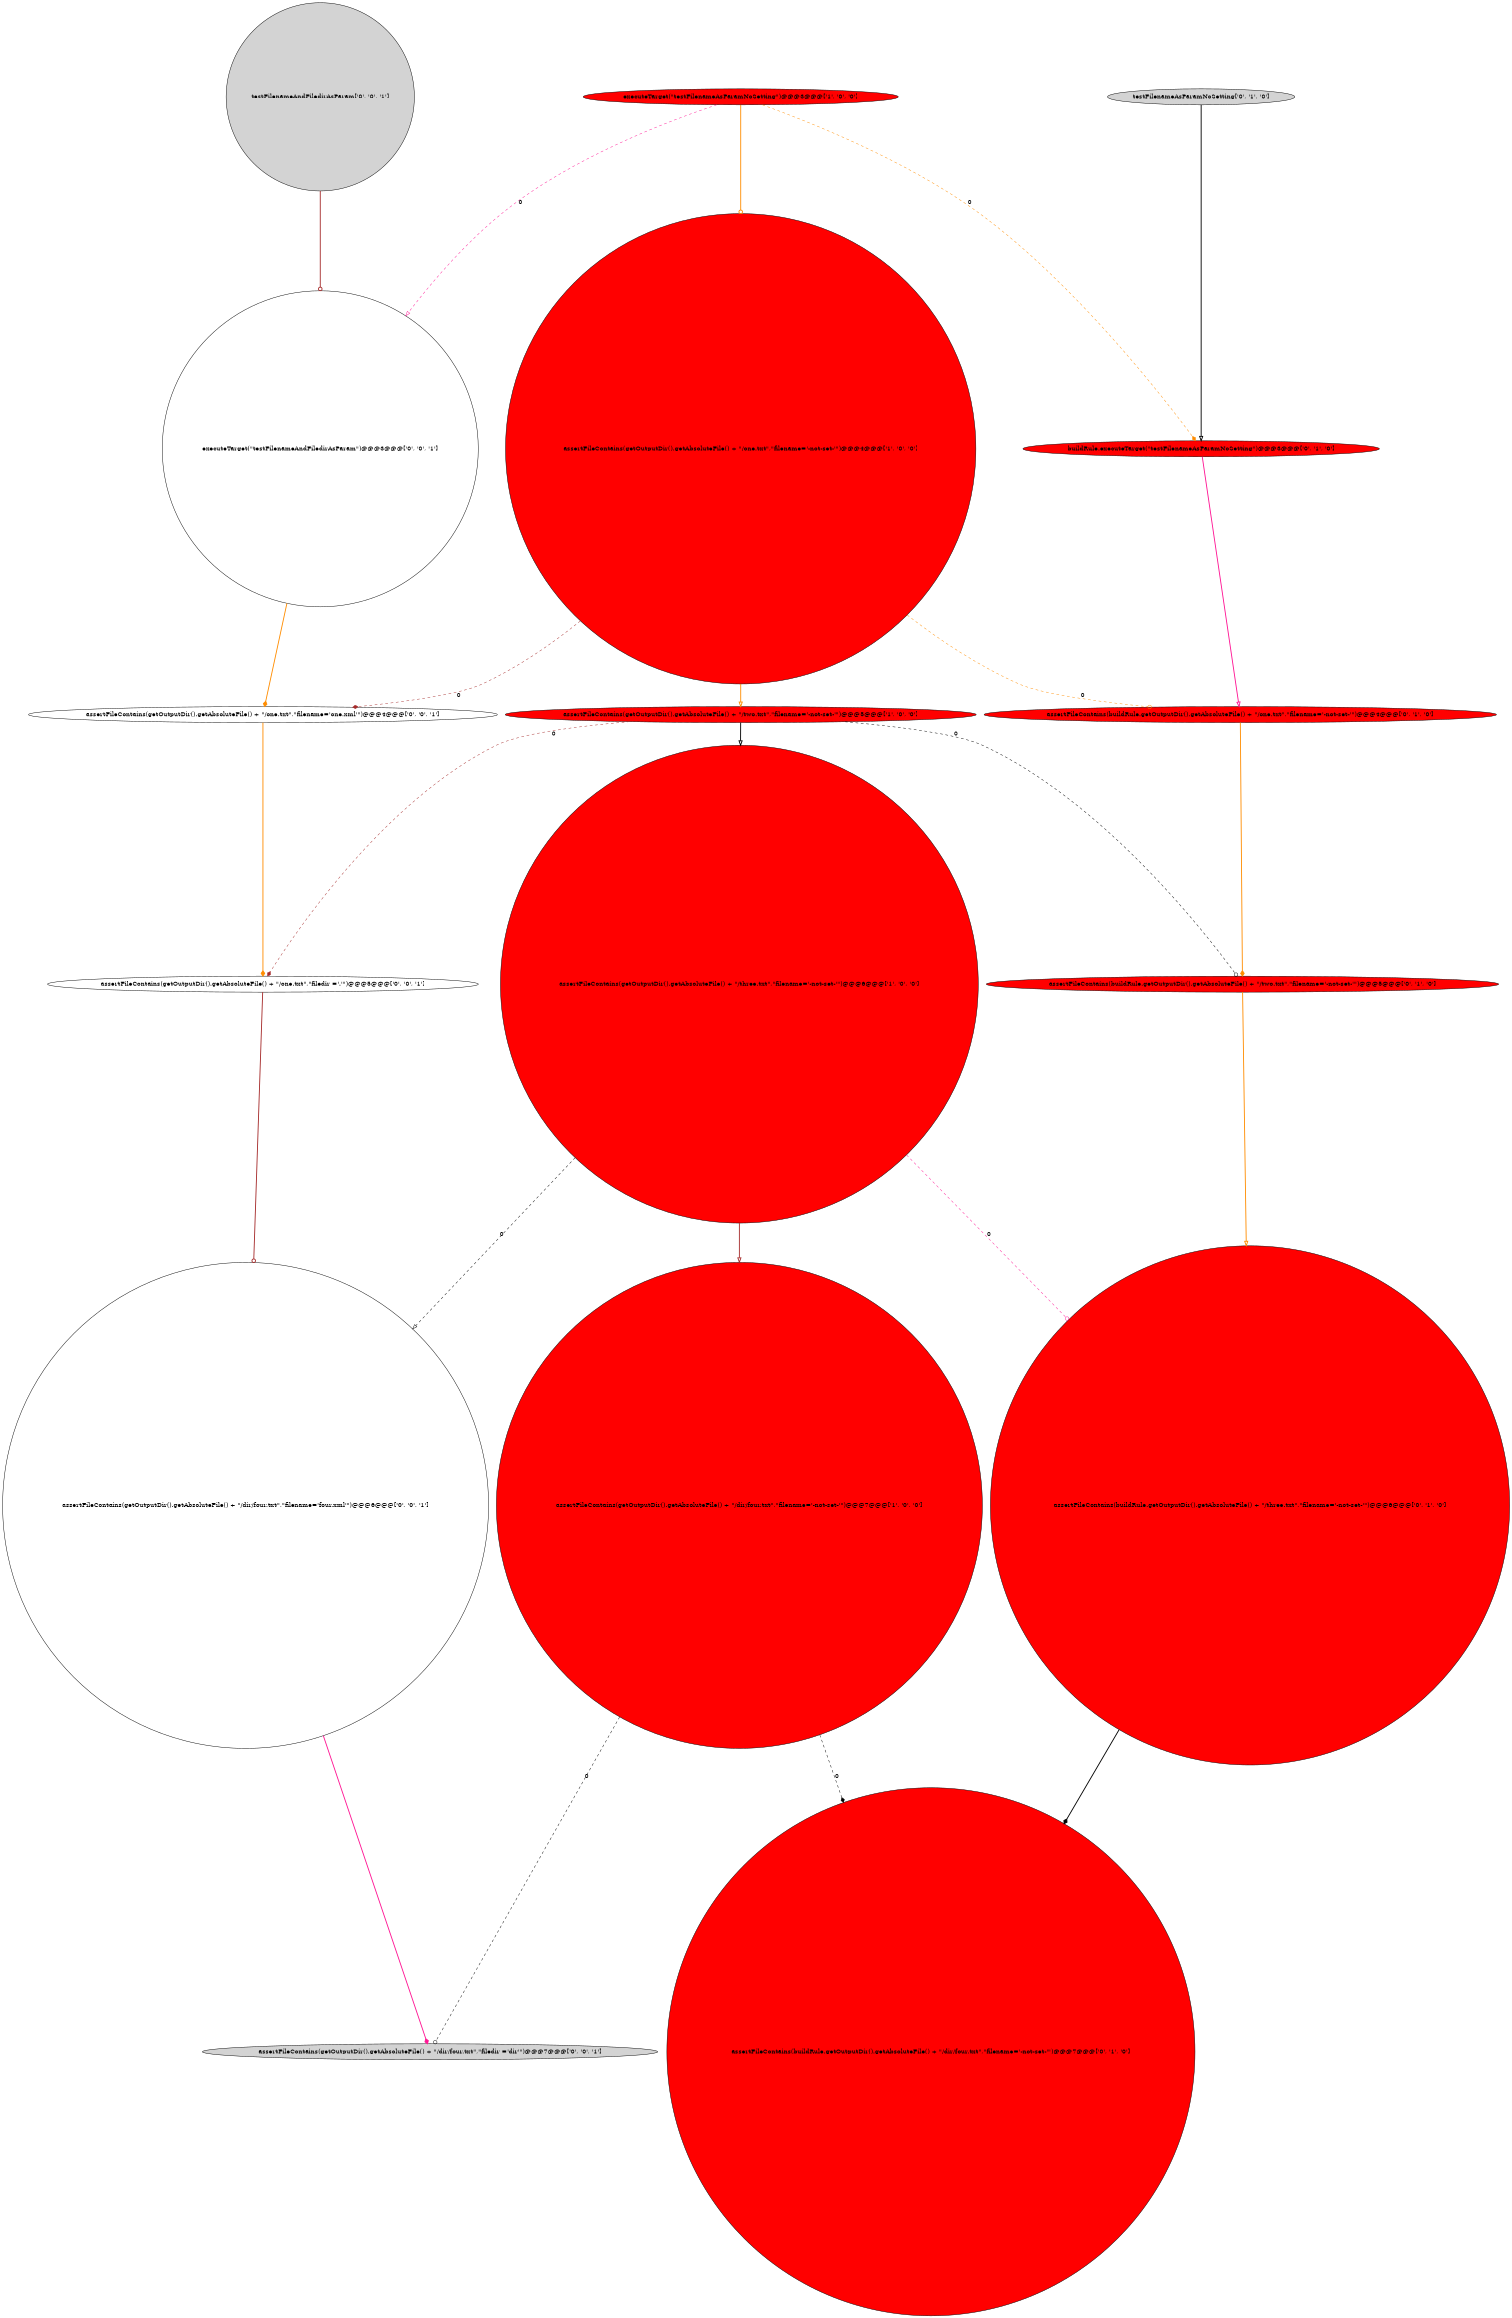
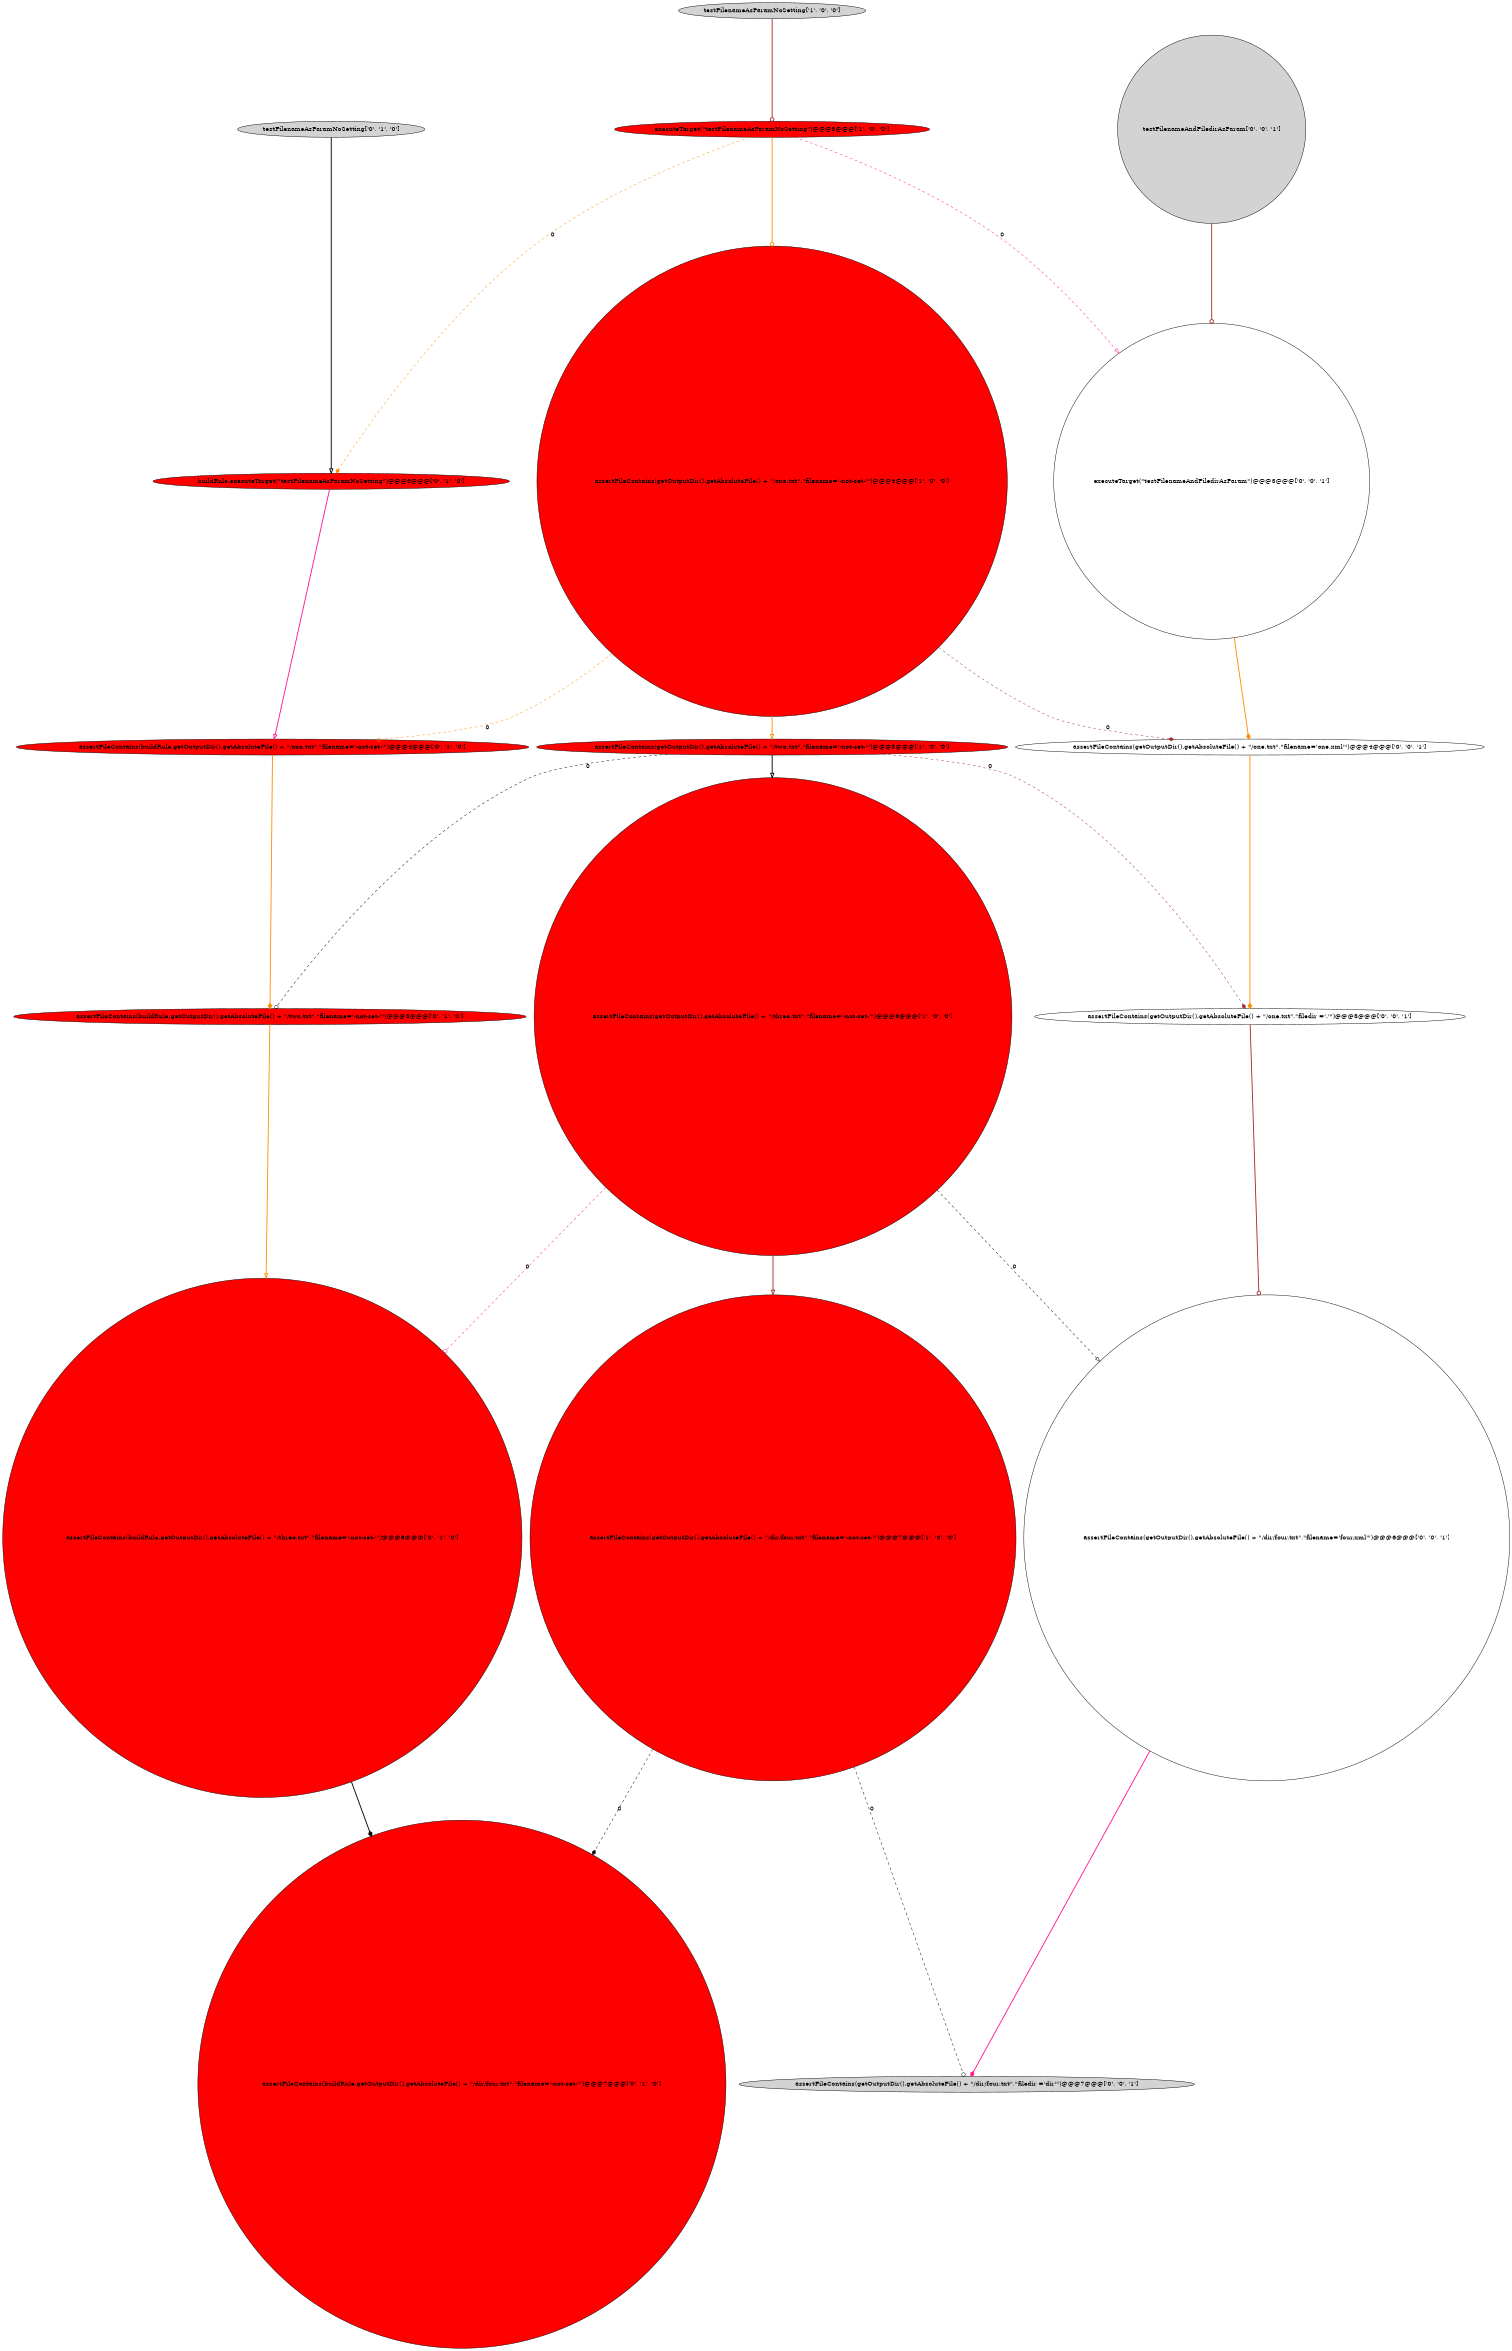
node "testFilenameAsParamNoSetting['1', '0', '0']": added
